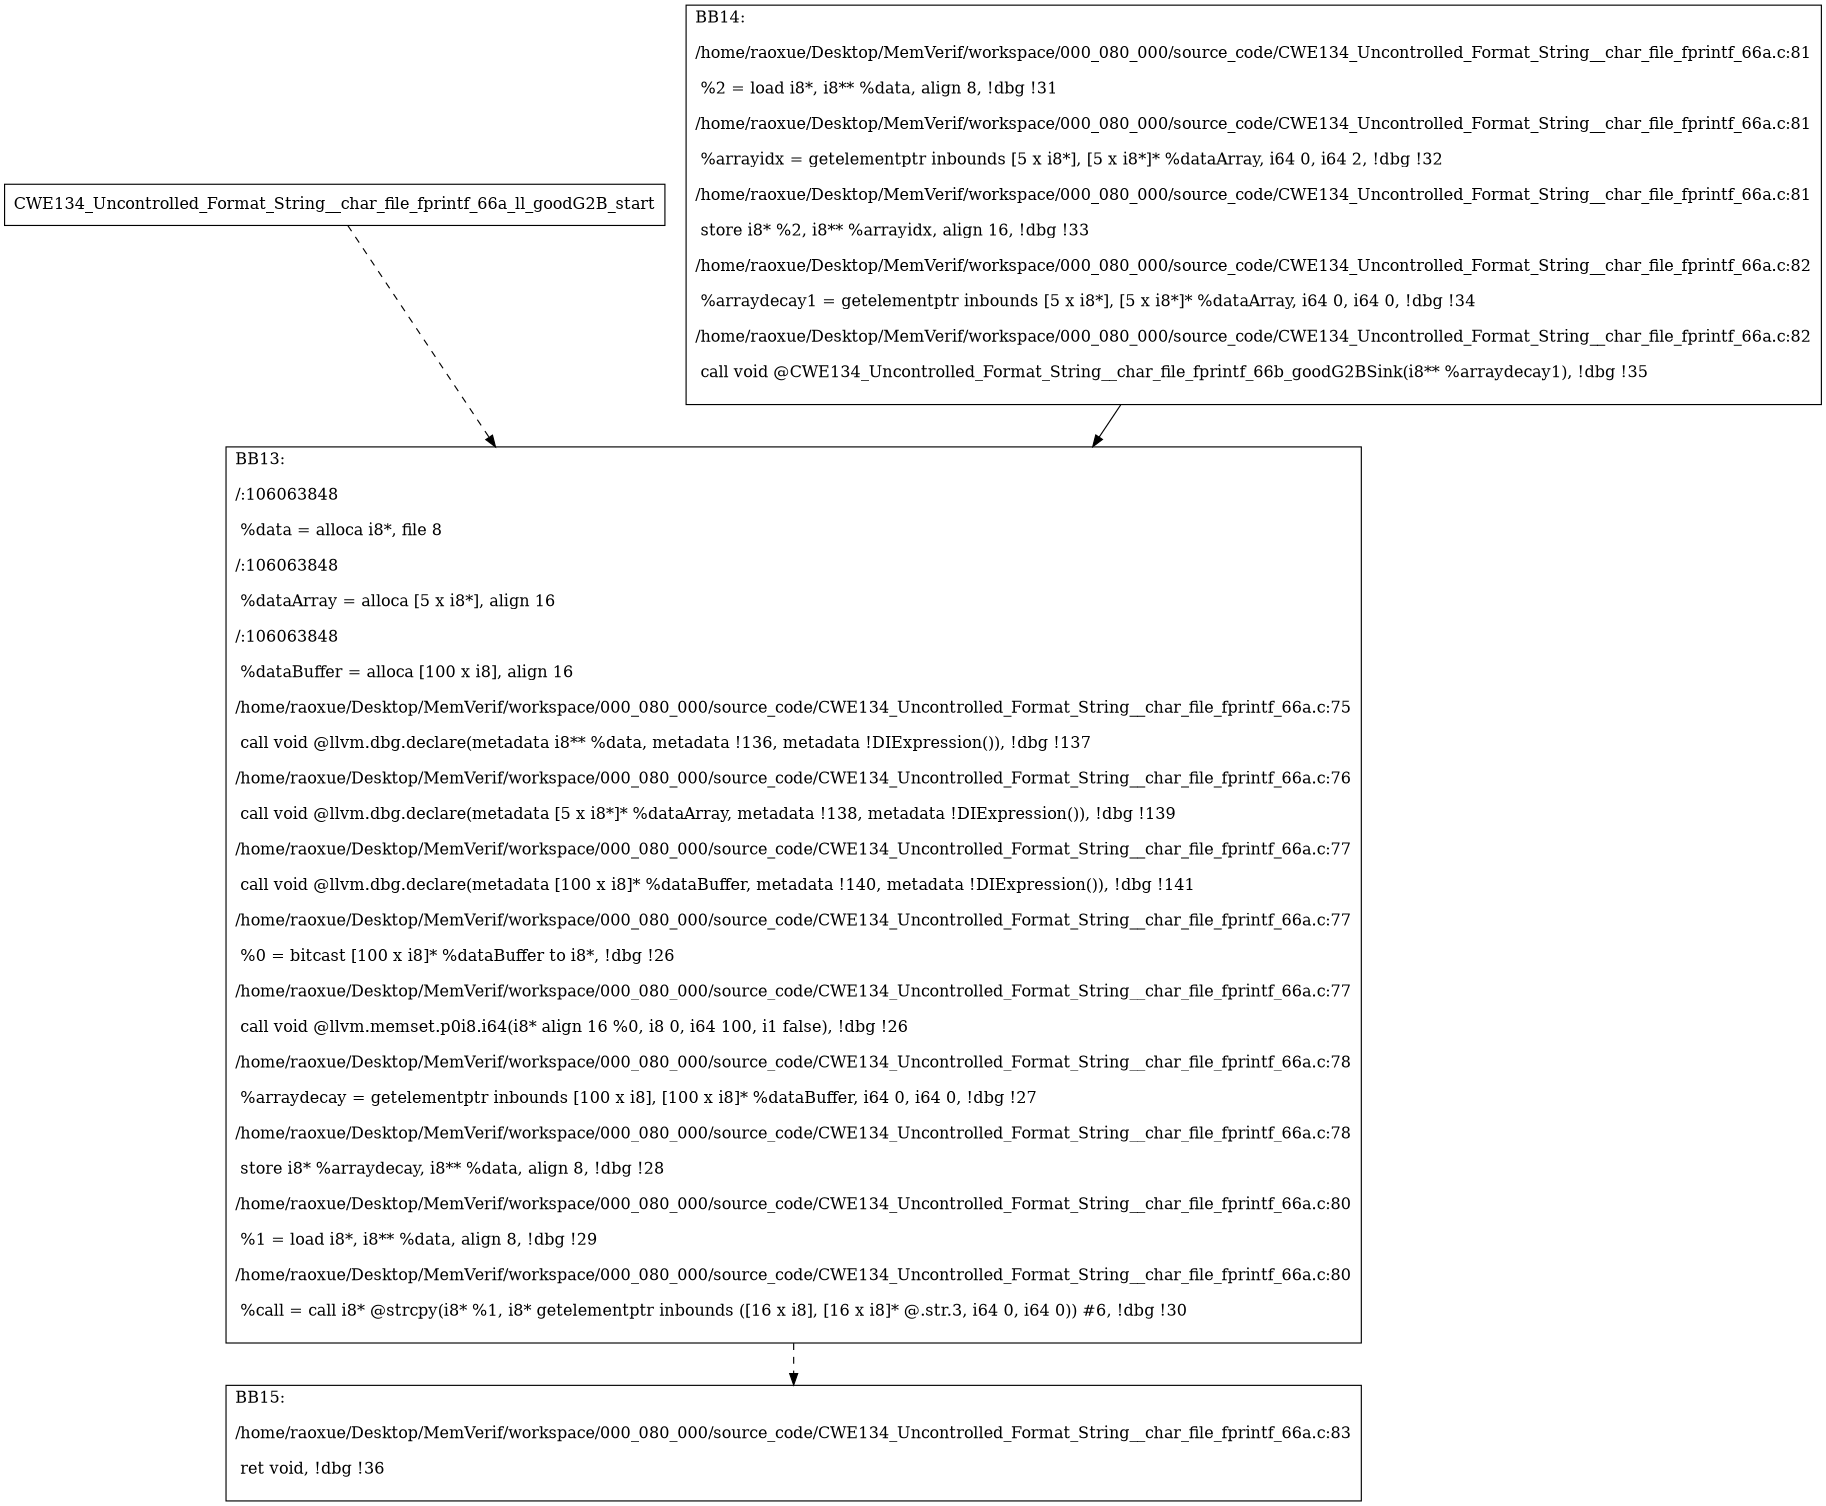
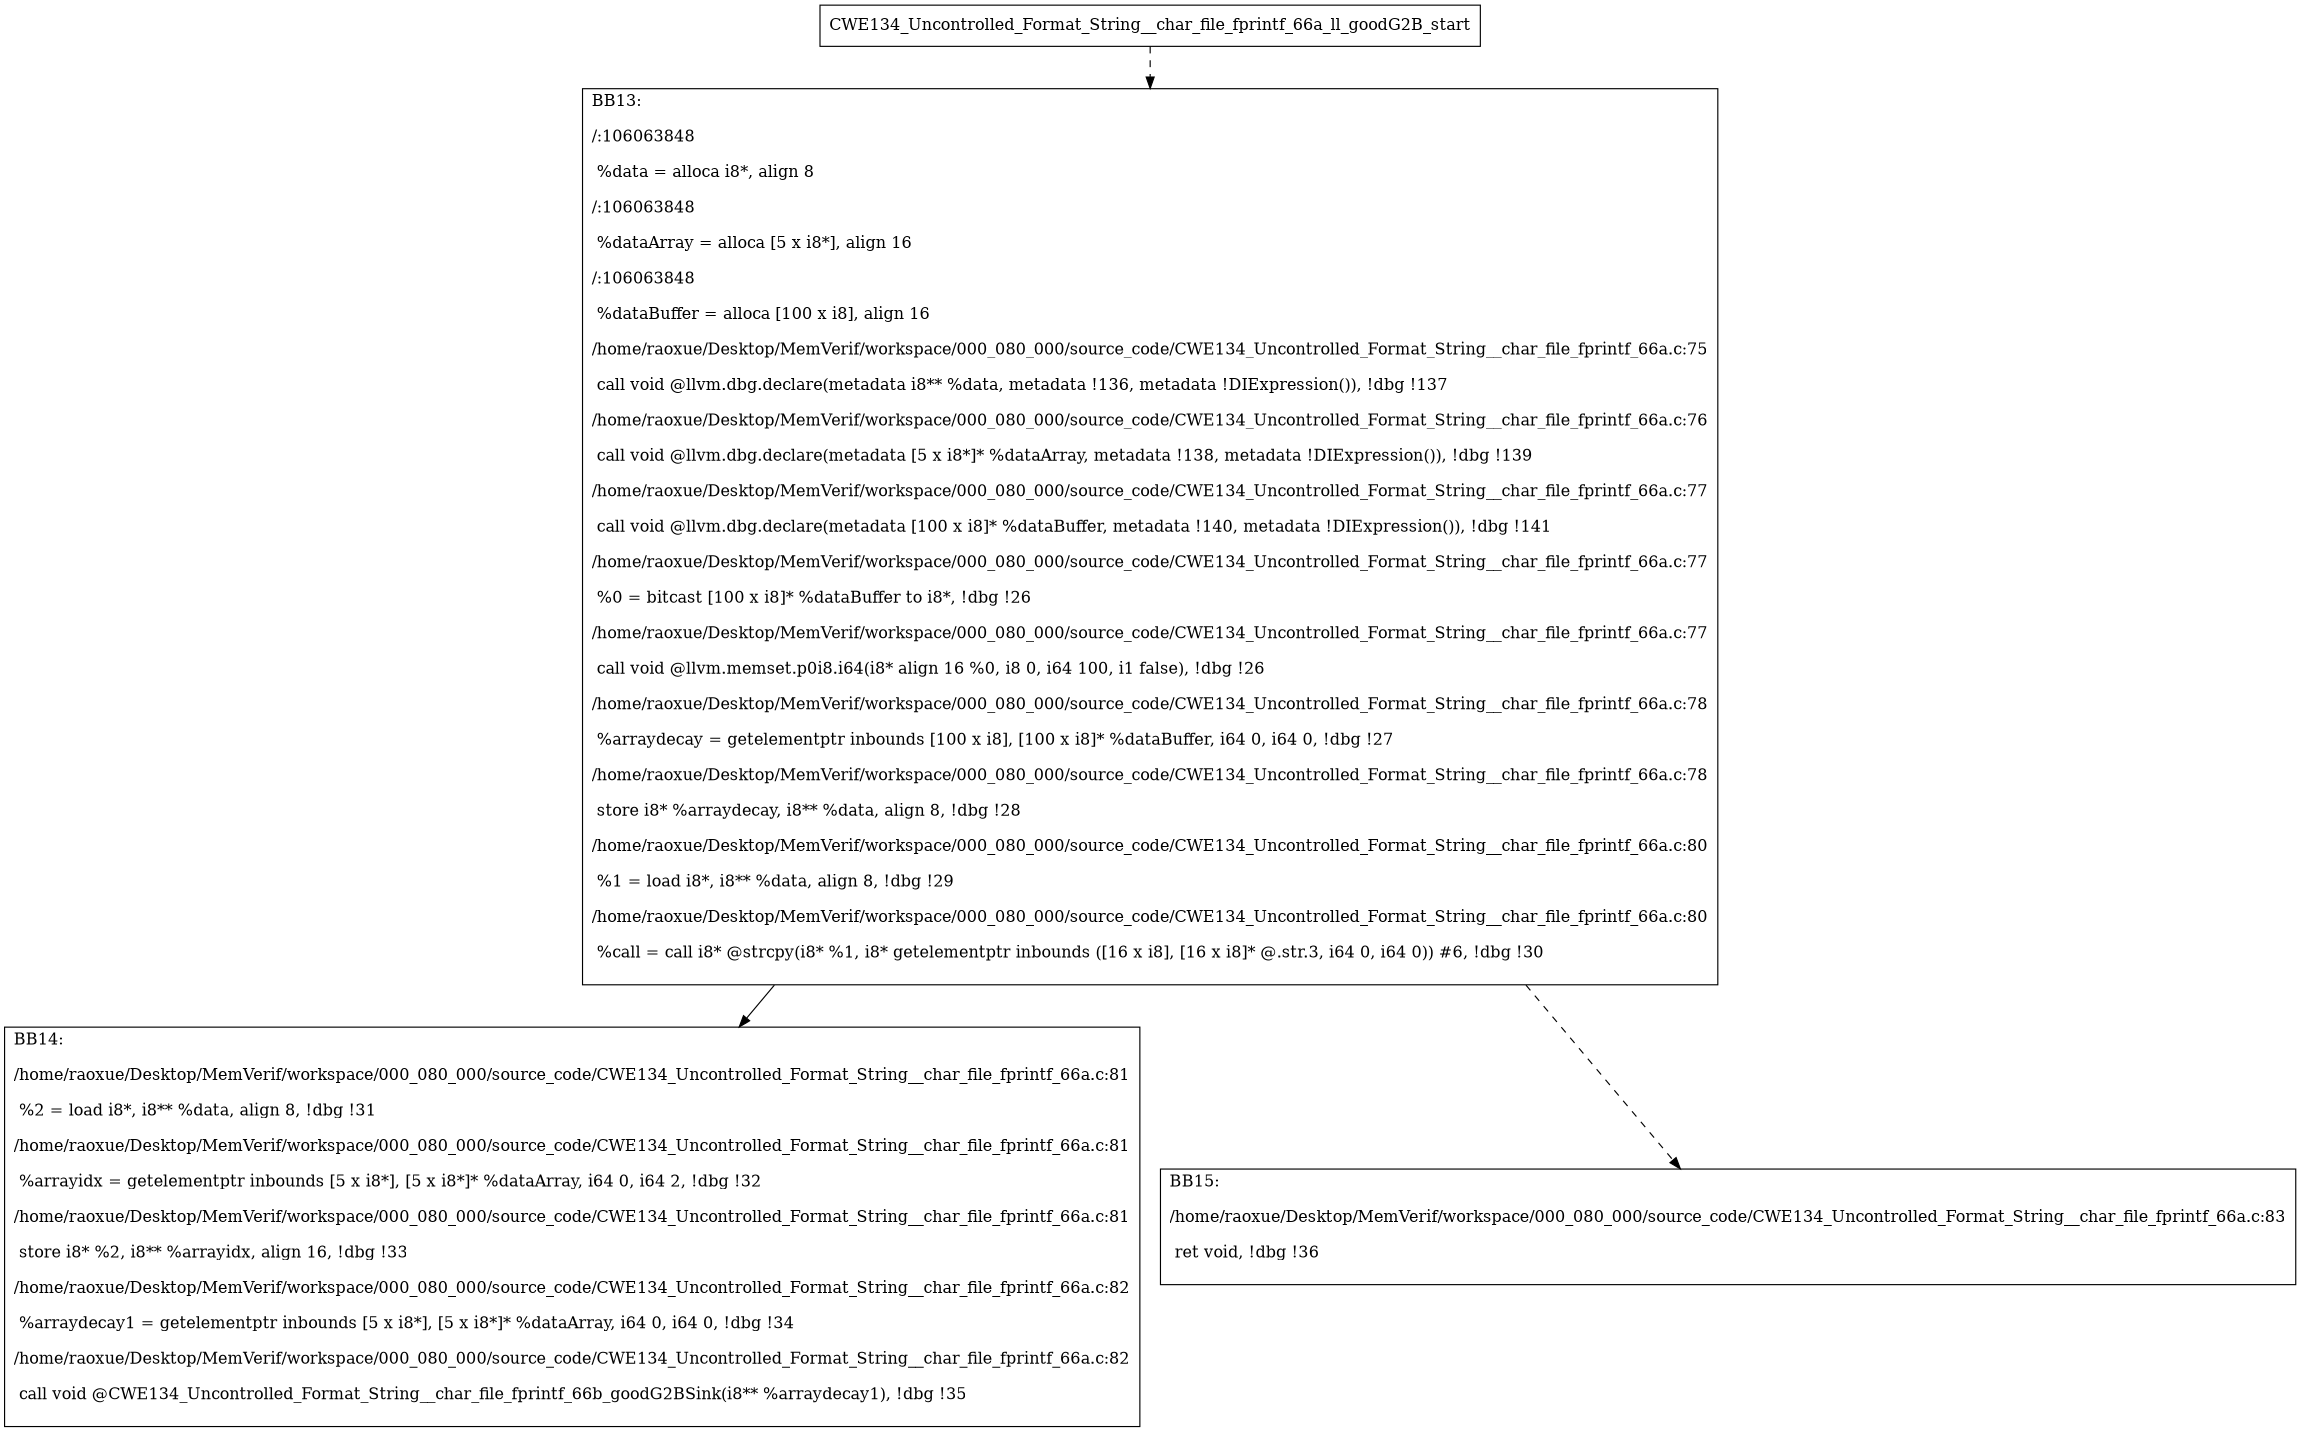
edge "BB14:" -> "BB13:": reversed
node "BB13:": text "%data = alloca i8*, file 8" -> "%data = alloca i8*, align 8"
